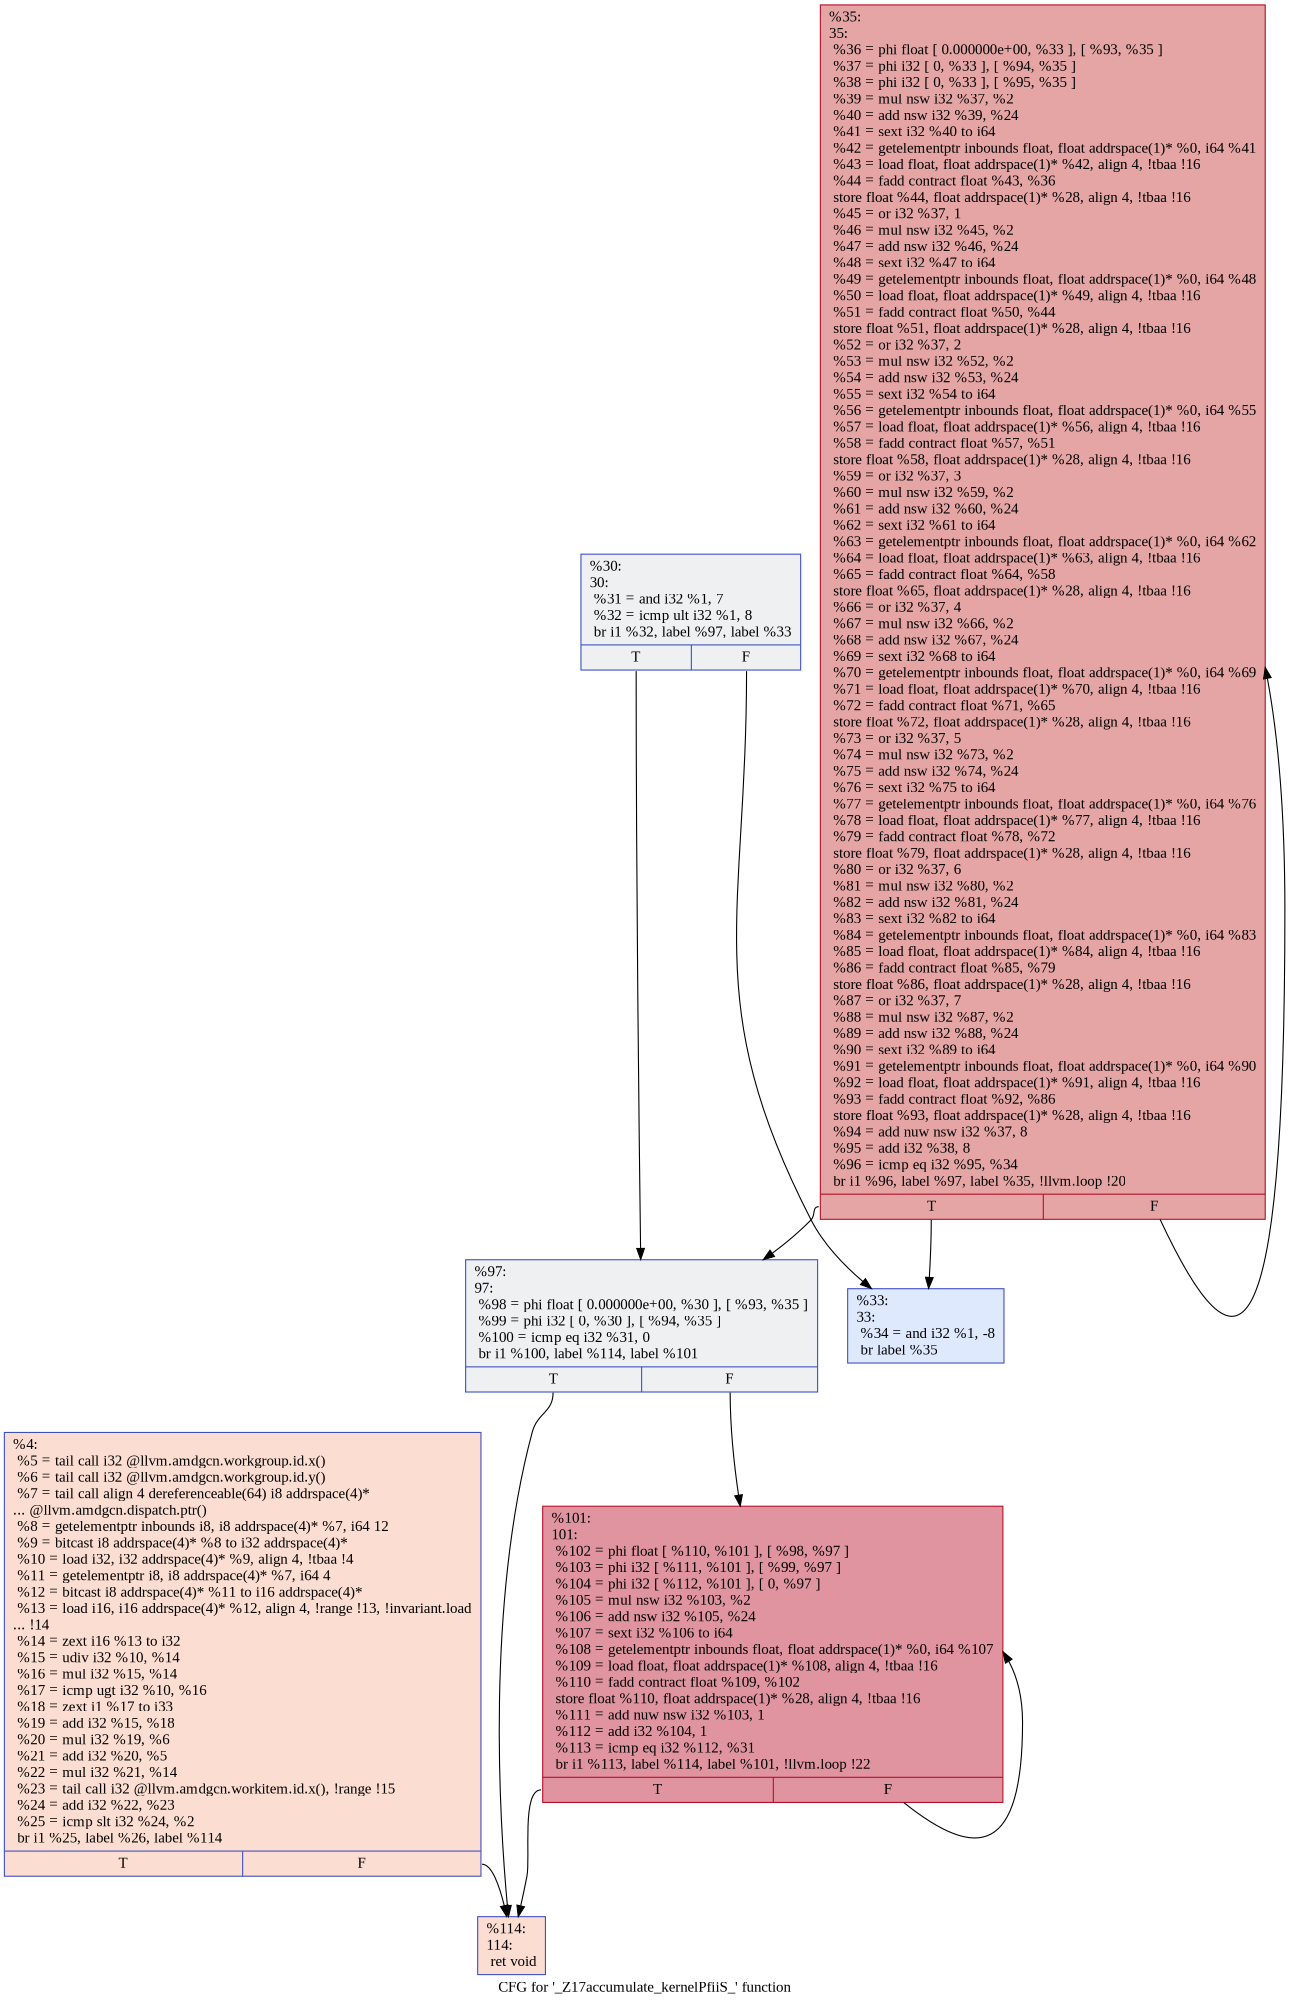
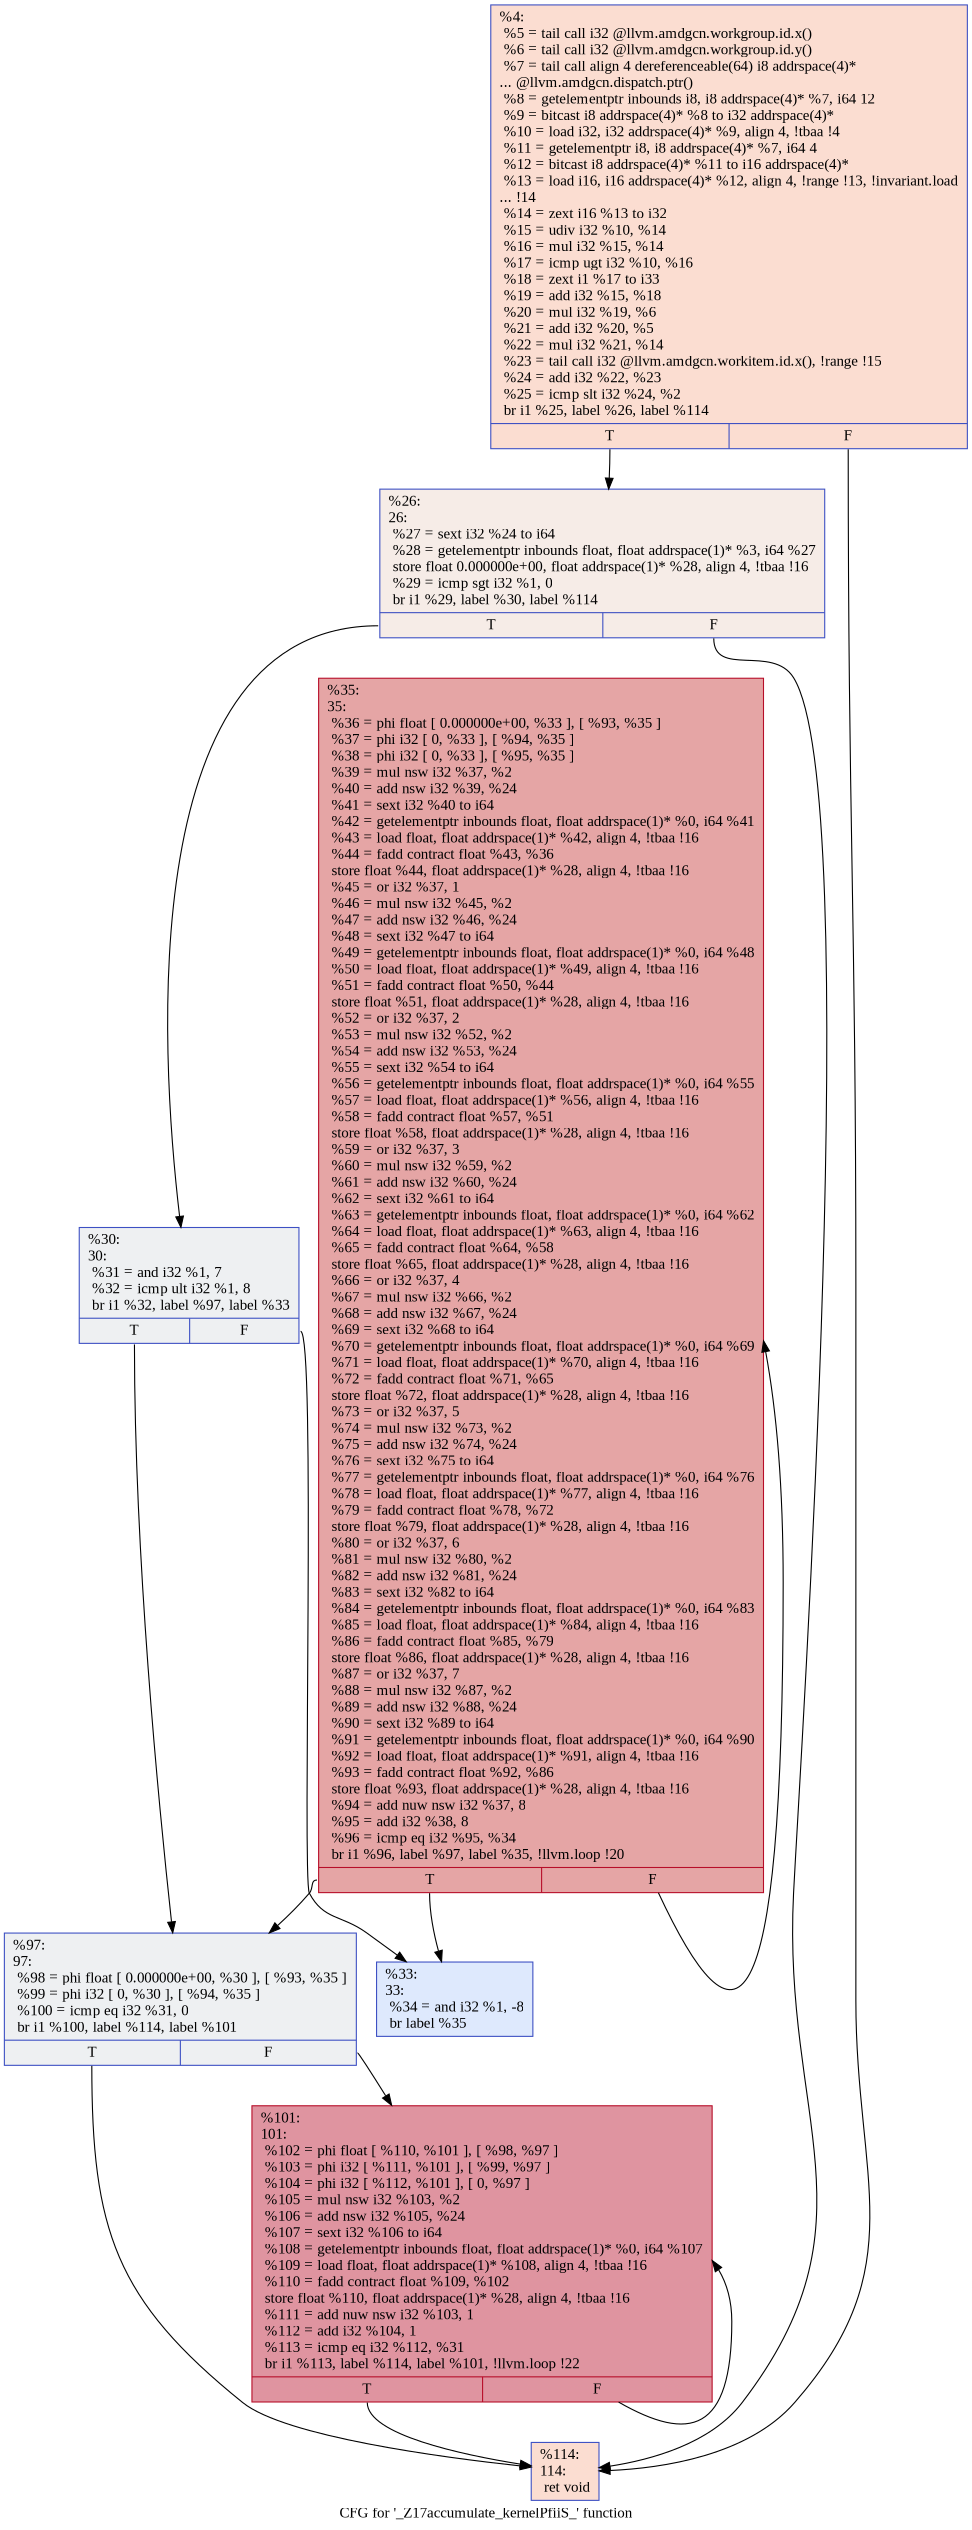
node "%26:": added
